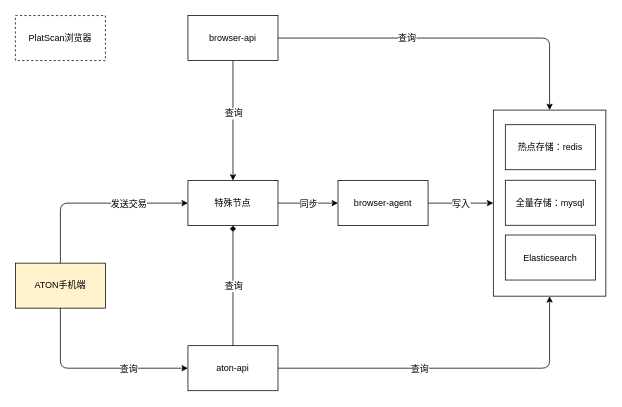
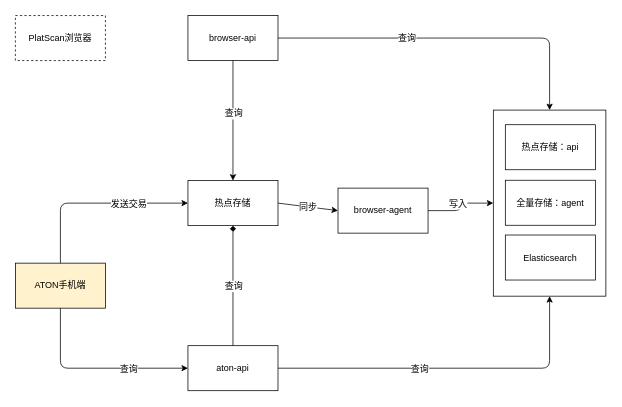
node "热点存储：redis": label "热点存储：redis" -> "热点存储：api"
node "特殊节点": label "特殊节点" -> "热点存储"
node "browser-agent": moved (383, 203) -> (383, 210)
node "全量存储：mysql": label "全量存储：mysql" -> "全量存储：agent"
